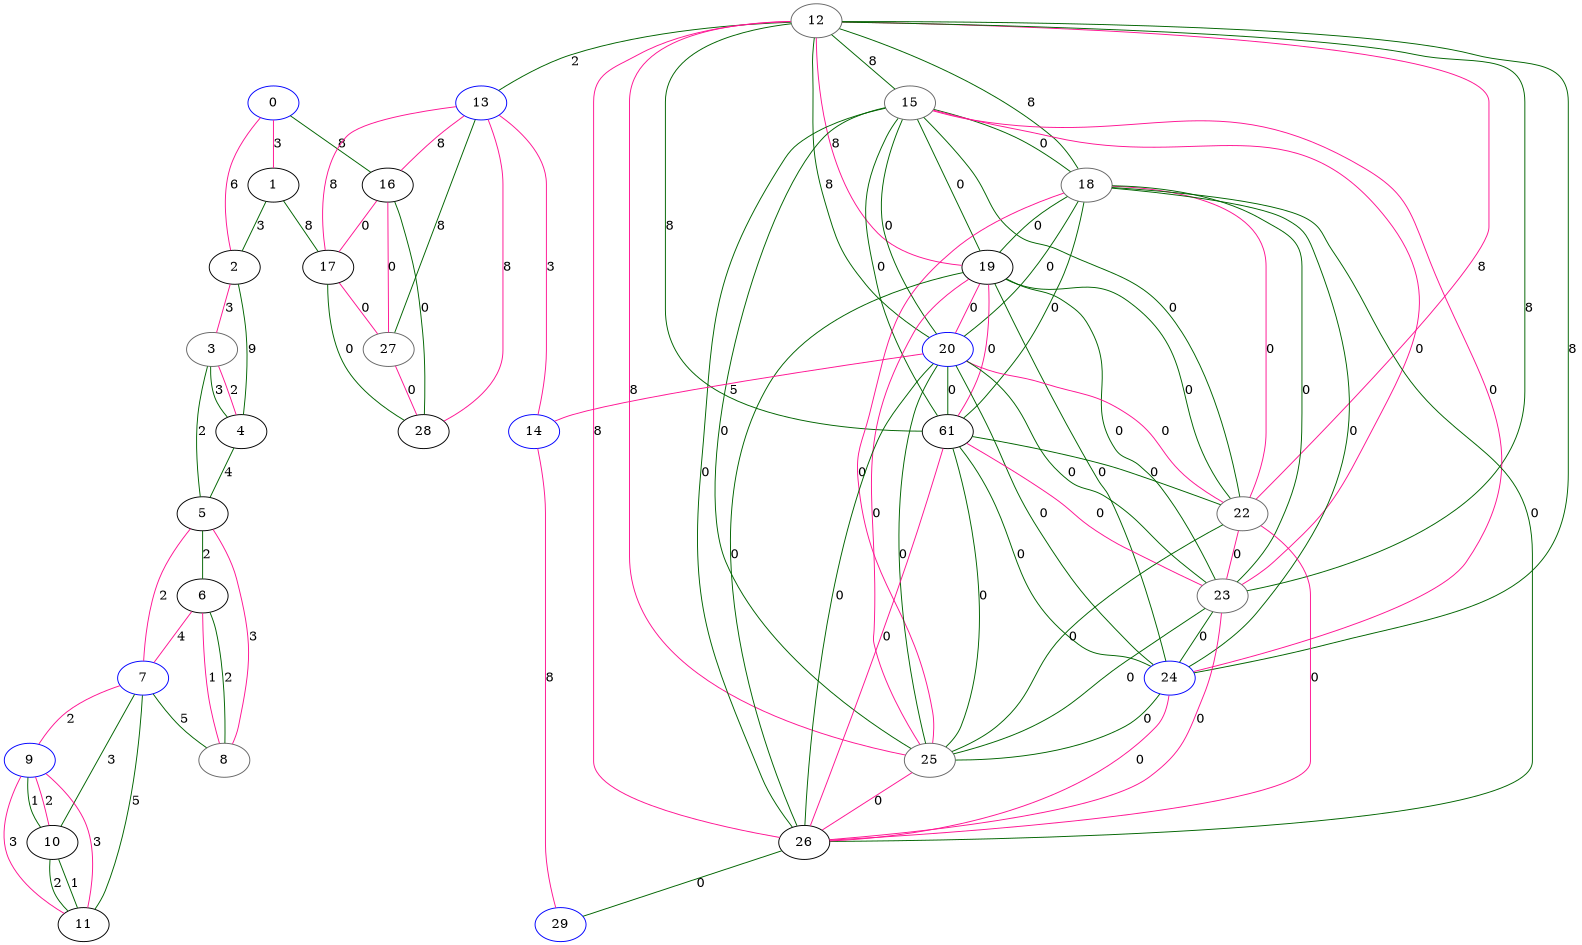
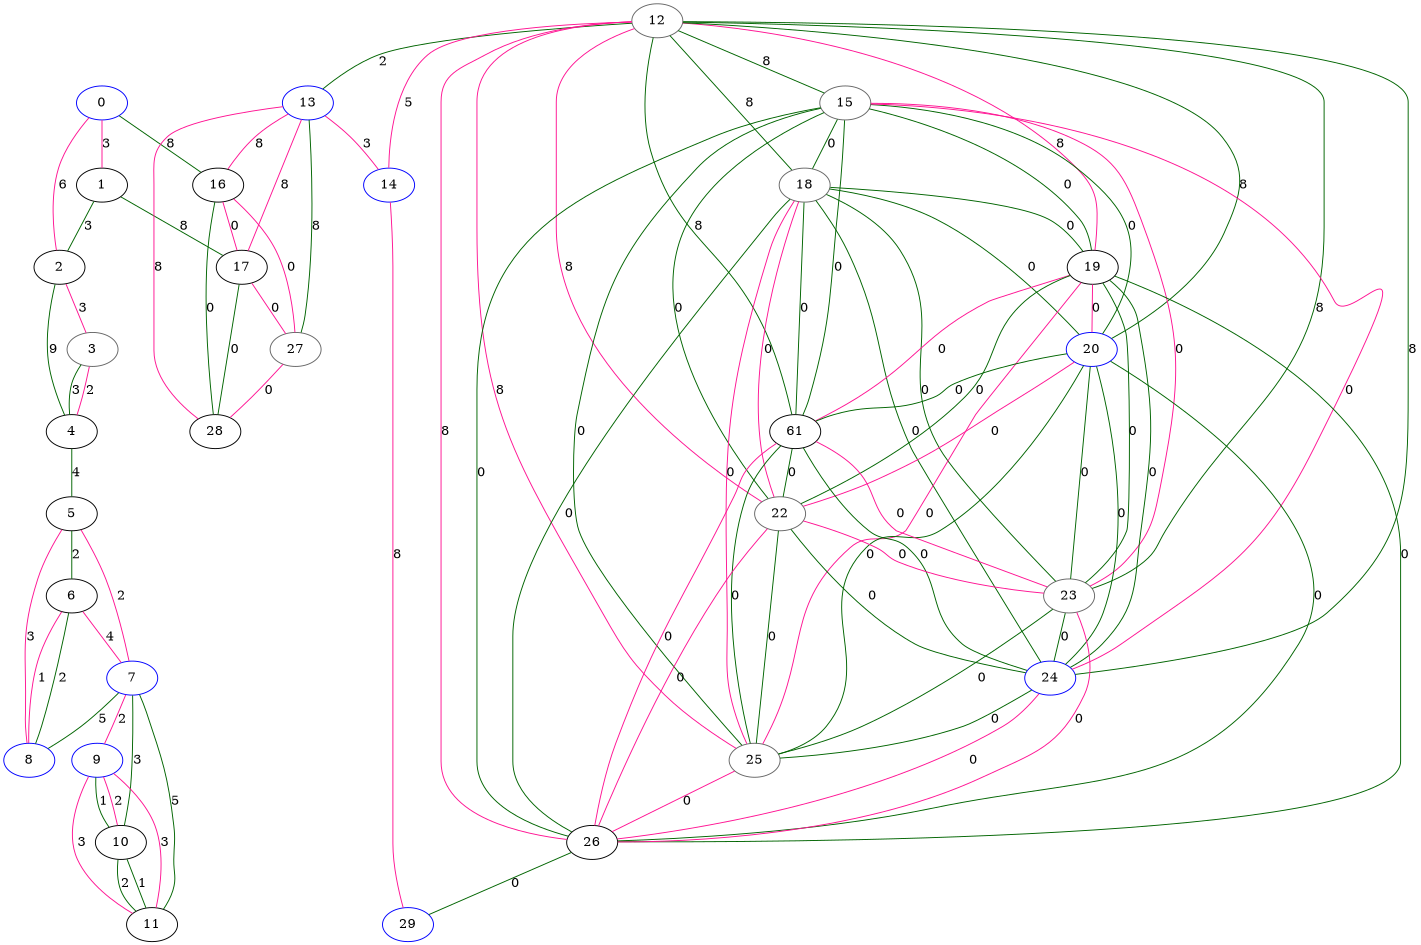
edge "20" -- "14": now "12" -- "14"
edge "3" -- "5": removed, label "2"
edge "22" -- "24": added, label "0"
node "8": color gray40 -> blue
